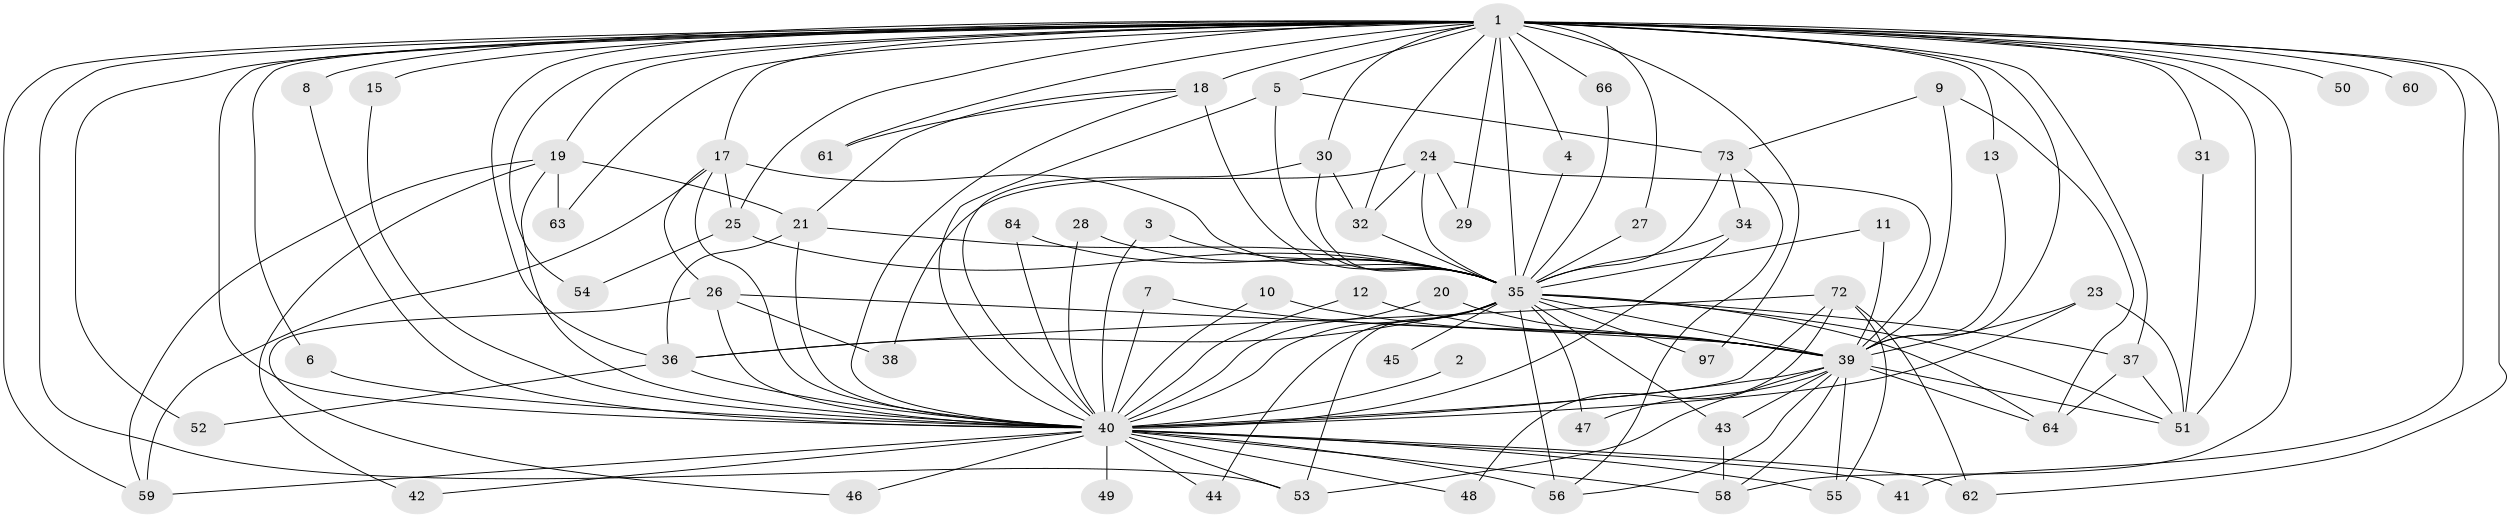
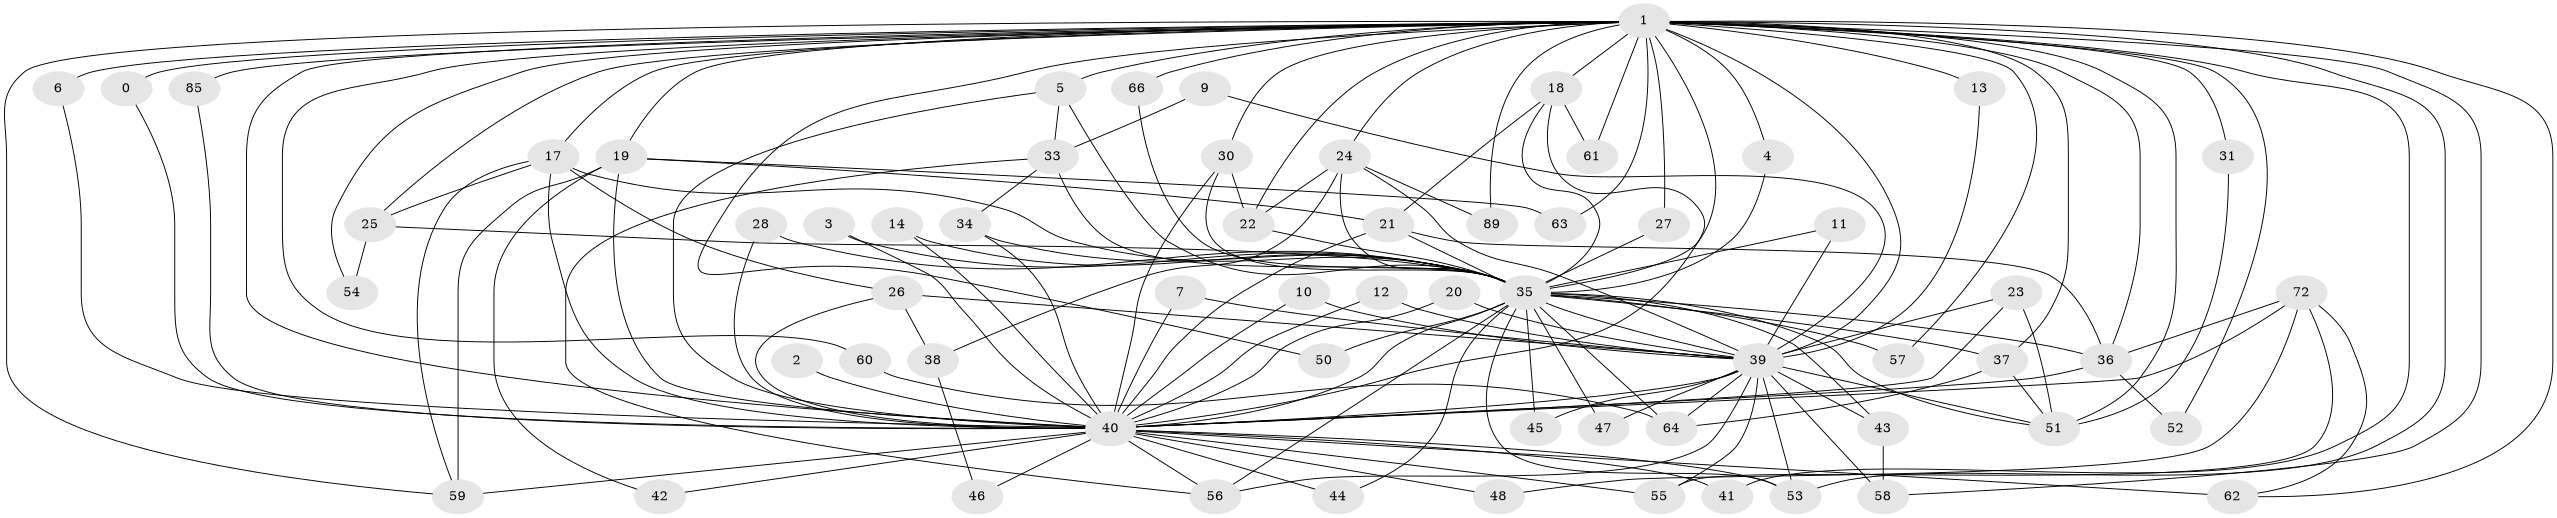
edge "1" -- "24": added
node "8": label "8" -> "0"
node "15": label "15" -> "85"
node "73": label "73" -> "33"
node "84": label "84" -> "14"
node "32": label "32" -> "22"
node "29": label "29" -> "89"
edge "9" -- "64": now "60" -- "64"
edge "35" -- "50": added
node "97": label "97" -> "57"
edge "39" -- "45": added
edge "26" -- "46": now "38" -- "46"
edge "40" -- "58": removed
node "49": removed
